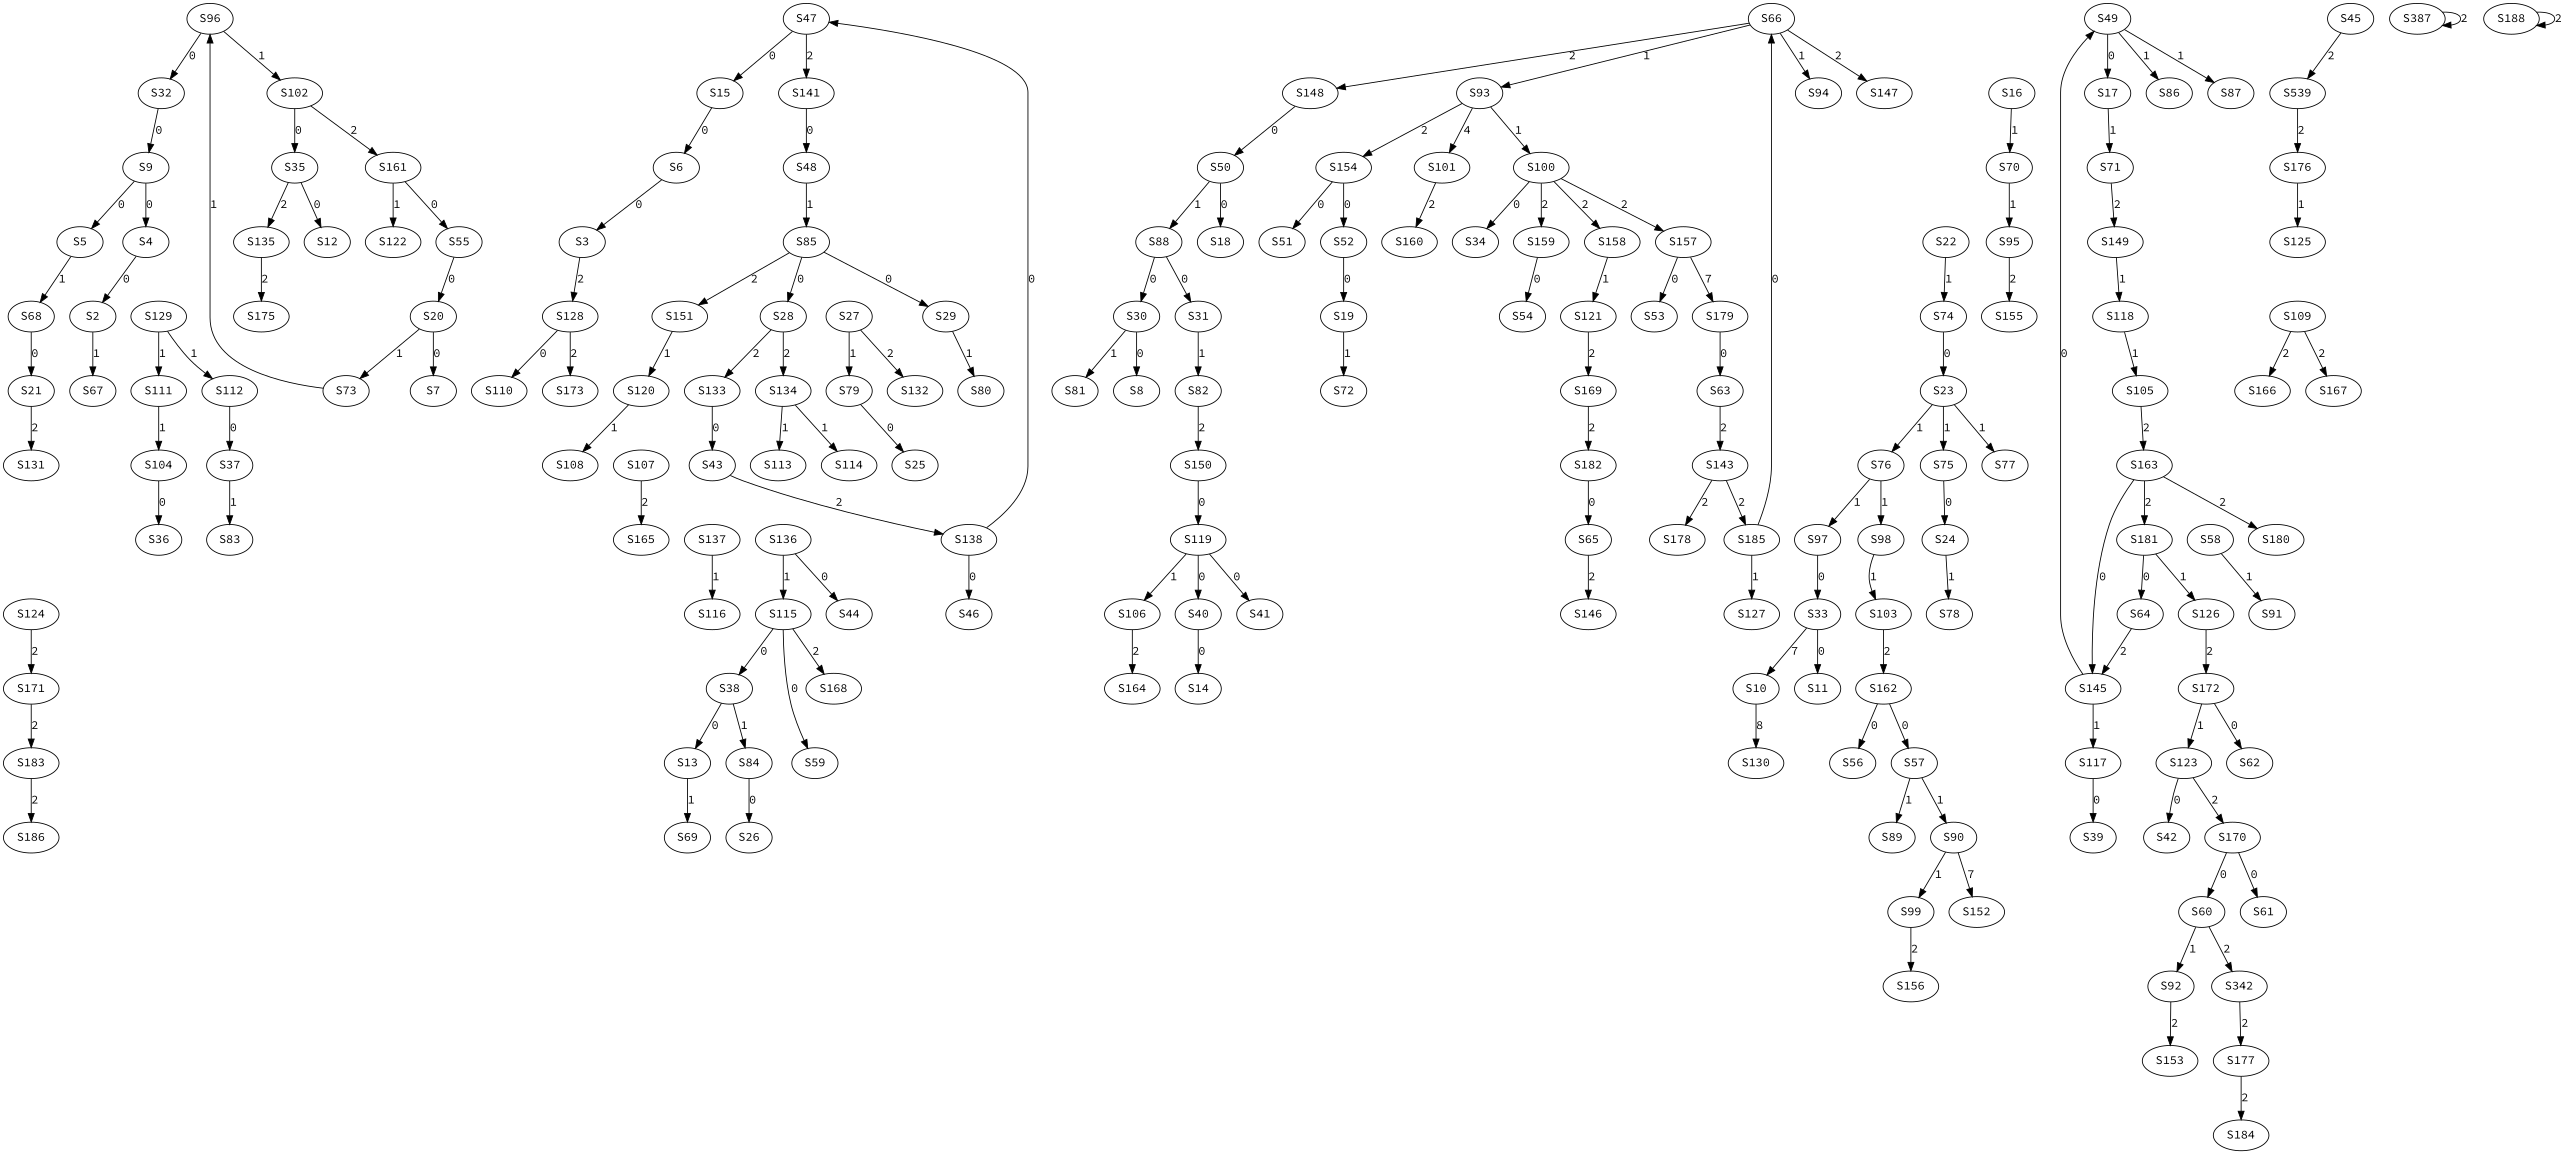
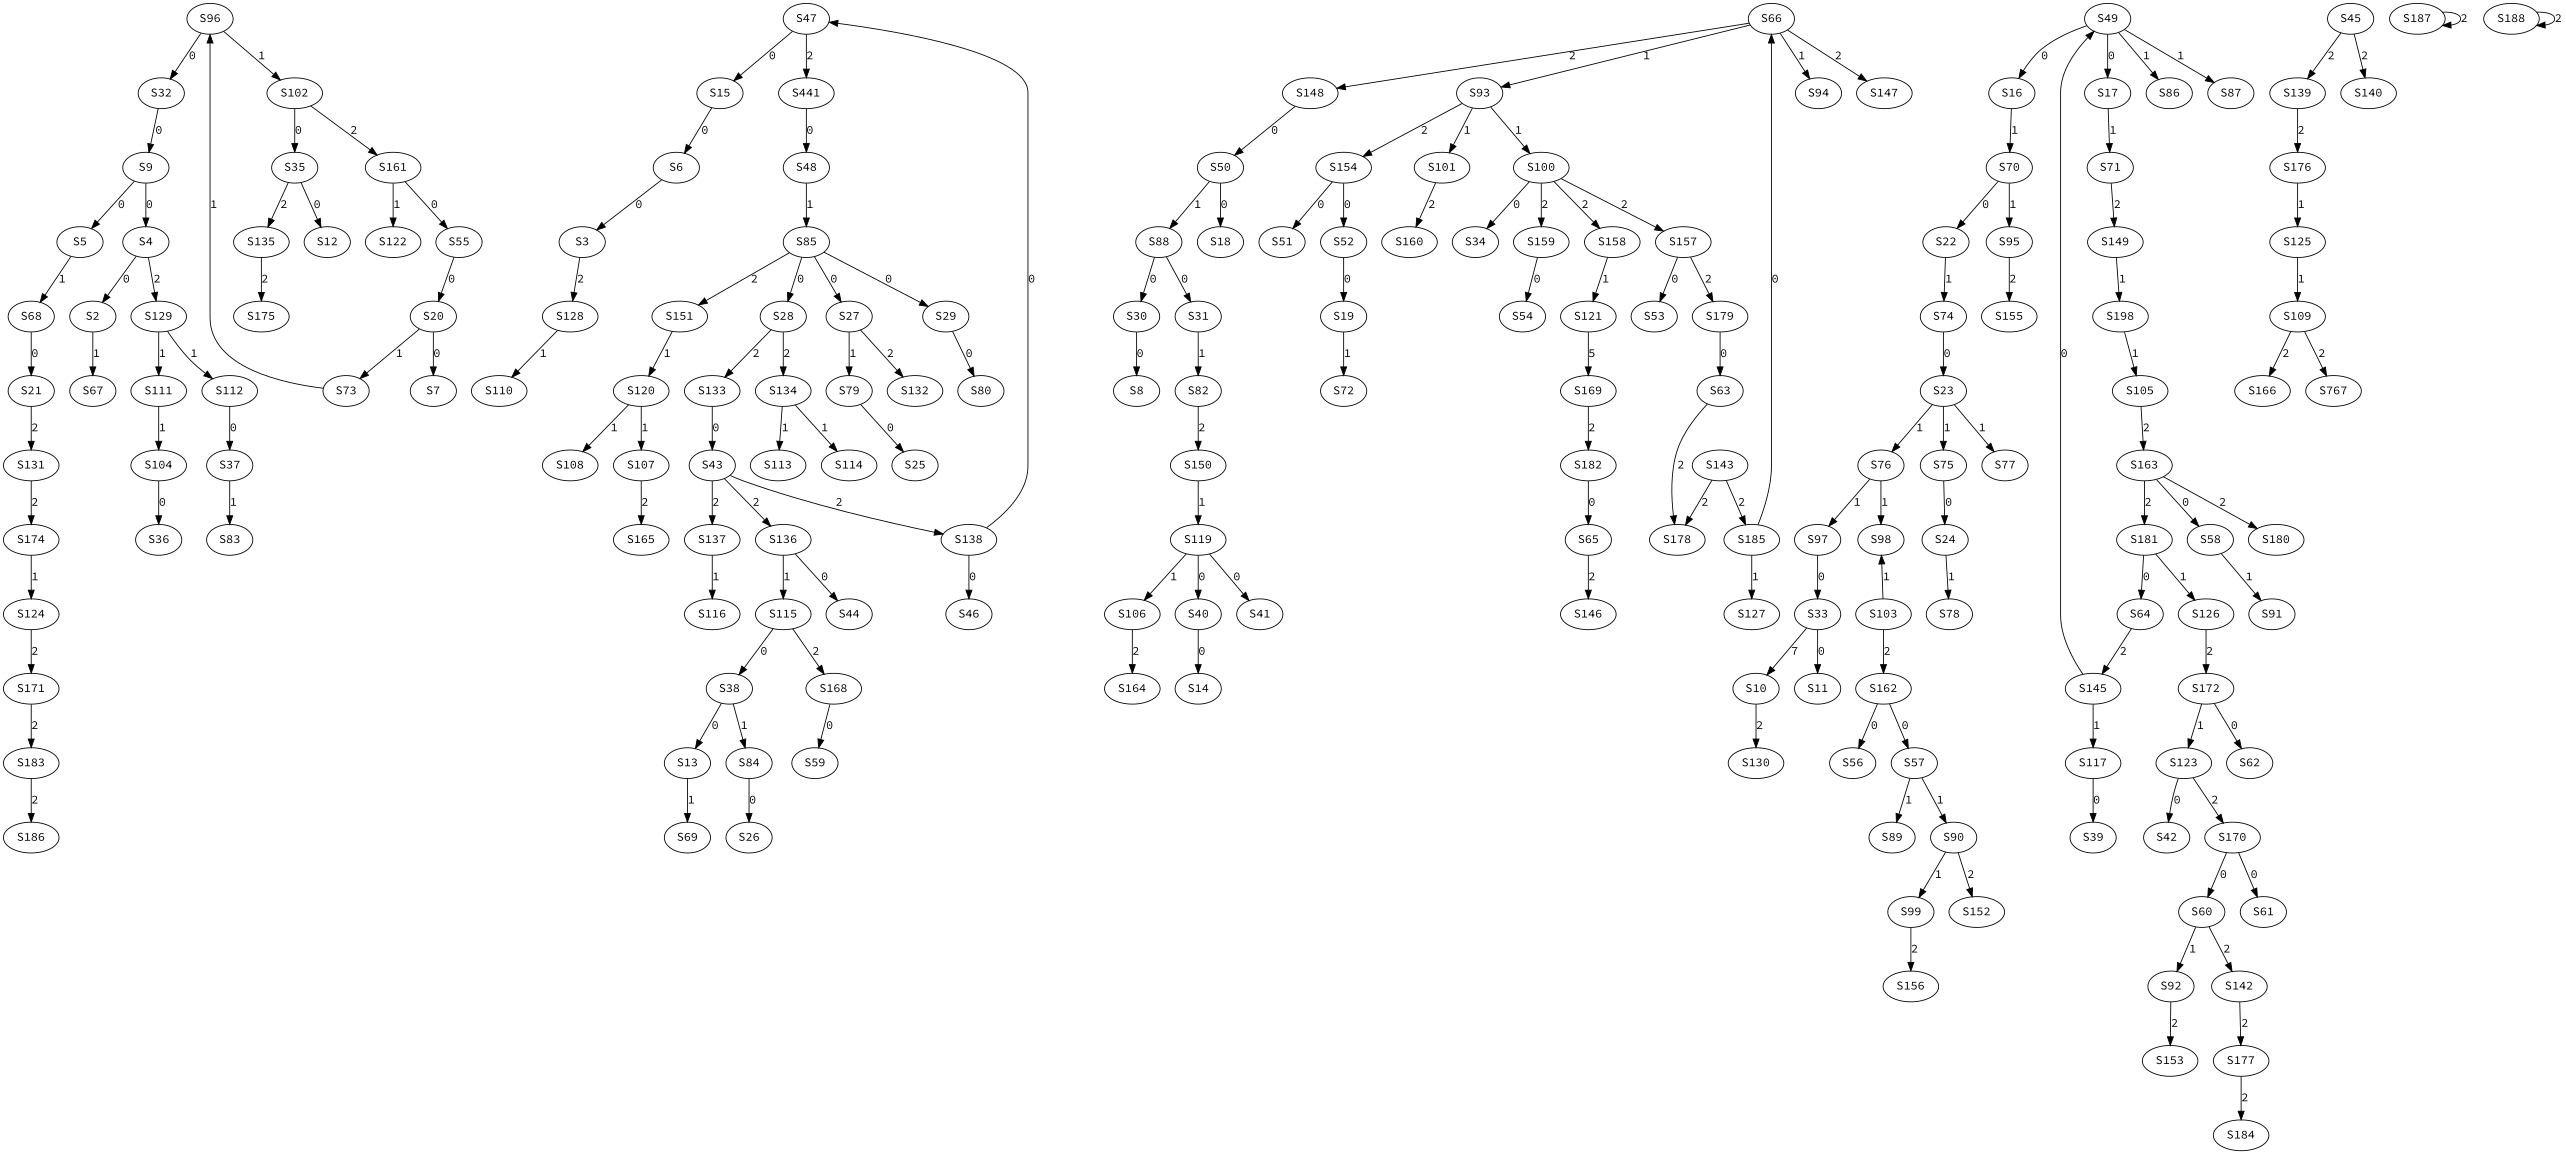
node "S387": label "S387" -> "S187"
edge "S49" -> "S16": added, label "0"
node "S141": label "S141" -> "S441"
node "S539": label "S539" -> "S139"
node "S140": added
edge "S93" -> "S101": label "4" -> "1"
edge "S70" -> "S22": added, label "0"
edge "S4" -> "S129": added, label "2"
edge "S125" -> "S109": added, label "1"
edge "S85" -> "S27": added, label "0"
edge "S157" -> "S179": label "7" -> "2"
node "S118": label "S118" -> "S198"
edge "S128" -> "S110": label "0" -> "1"
edge "S29" -> "S80": label "1" -> "0"
edge "S121" -> "S169": label "2" -> "5"
node "S173": removed
node "S81": removed
node "S167": label "S167" -> "S767"
edge "S120" -> "S107": added, label "1"
edge "S63" -> "S143": now "S63" -> "S178"
edge "S43" -> "S137": added, label "2"
edge "S43" -> "S136": added, label "2"
edge "S150" -> "S119": label "0" -> "1"
node "S174": added
edge "S163" -> "S145": now "S163" -> "S58"
edge "S98" -> "S103": reversed
edge "S115" -> "S59": now "S168" -> "S59"
edge "S10" -> "S130": label "8" -> "2"
edge "S90" -> "S152": label "7" -> "2"
node "S342": label "S342" -> "S142"
